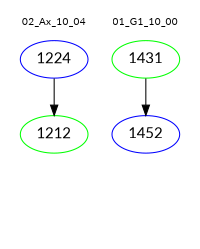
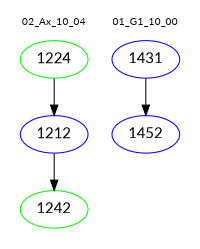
node "1224": color blue -> green
node "1431": color green -> blue
node "1212": color green -> blue
node "1242": added
